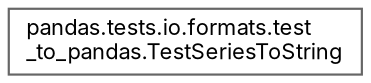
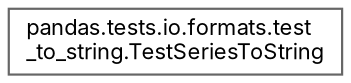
node "pandas.tests.io.formats.test _to_pandas.TestSeriesToString": label "pandas.tests.io.formats.test _to_pandas.TestSeriesToString" -> "pandas.tests.io.formats.test _to_string.TestSeriesToString"
